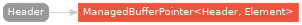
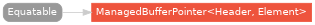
node "Header": label "Header" -> "Equatable"
